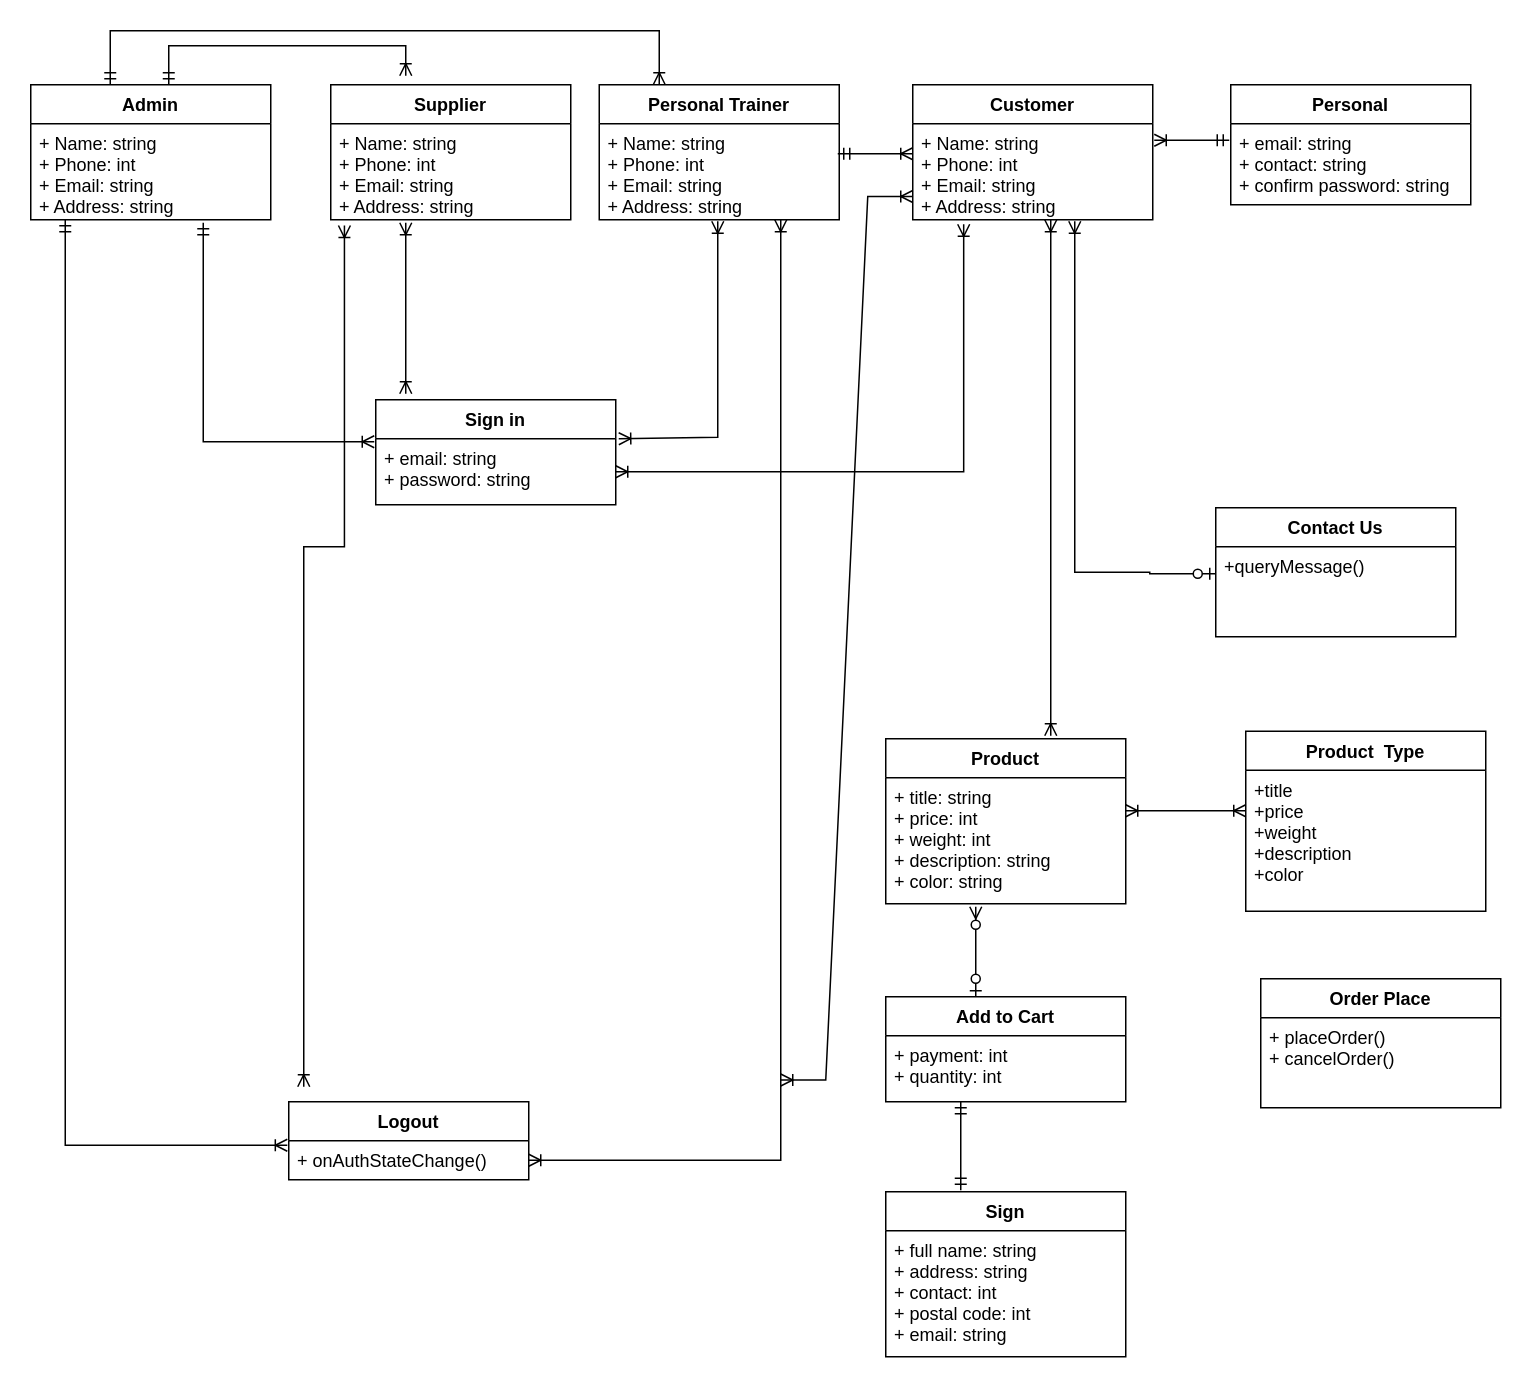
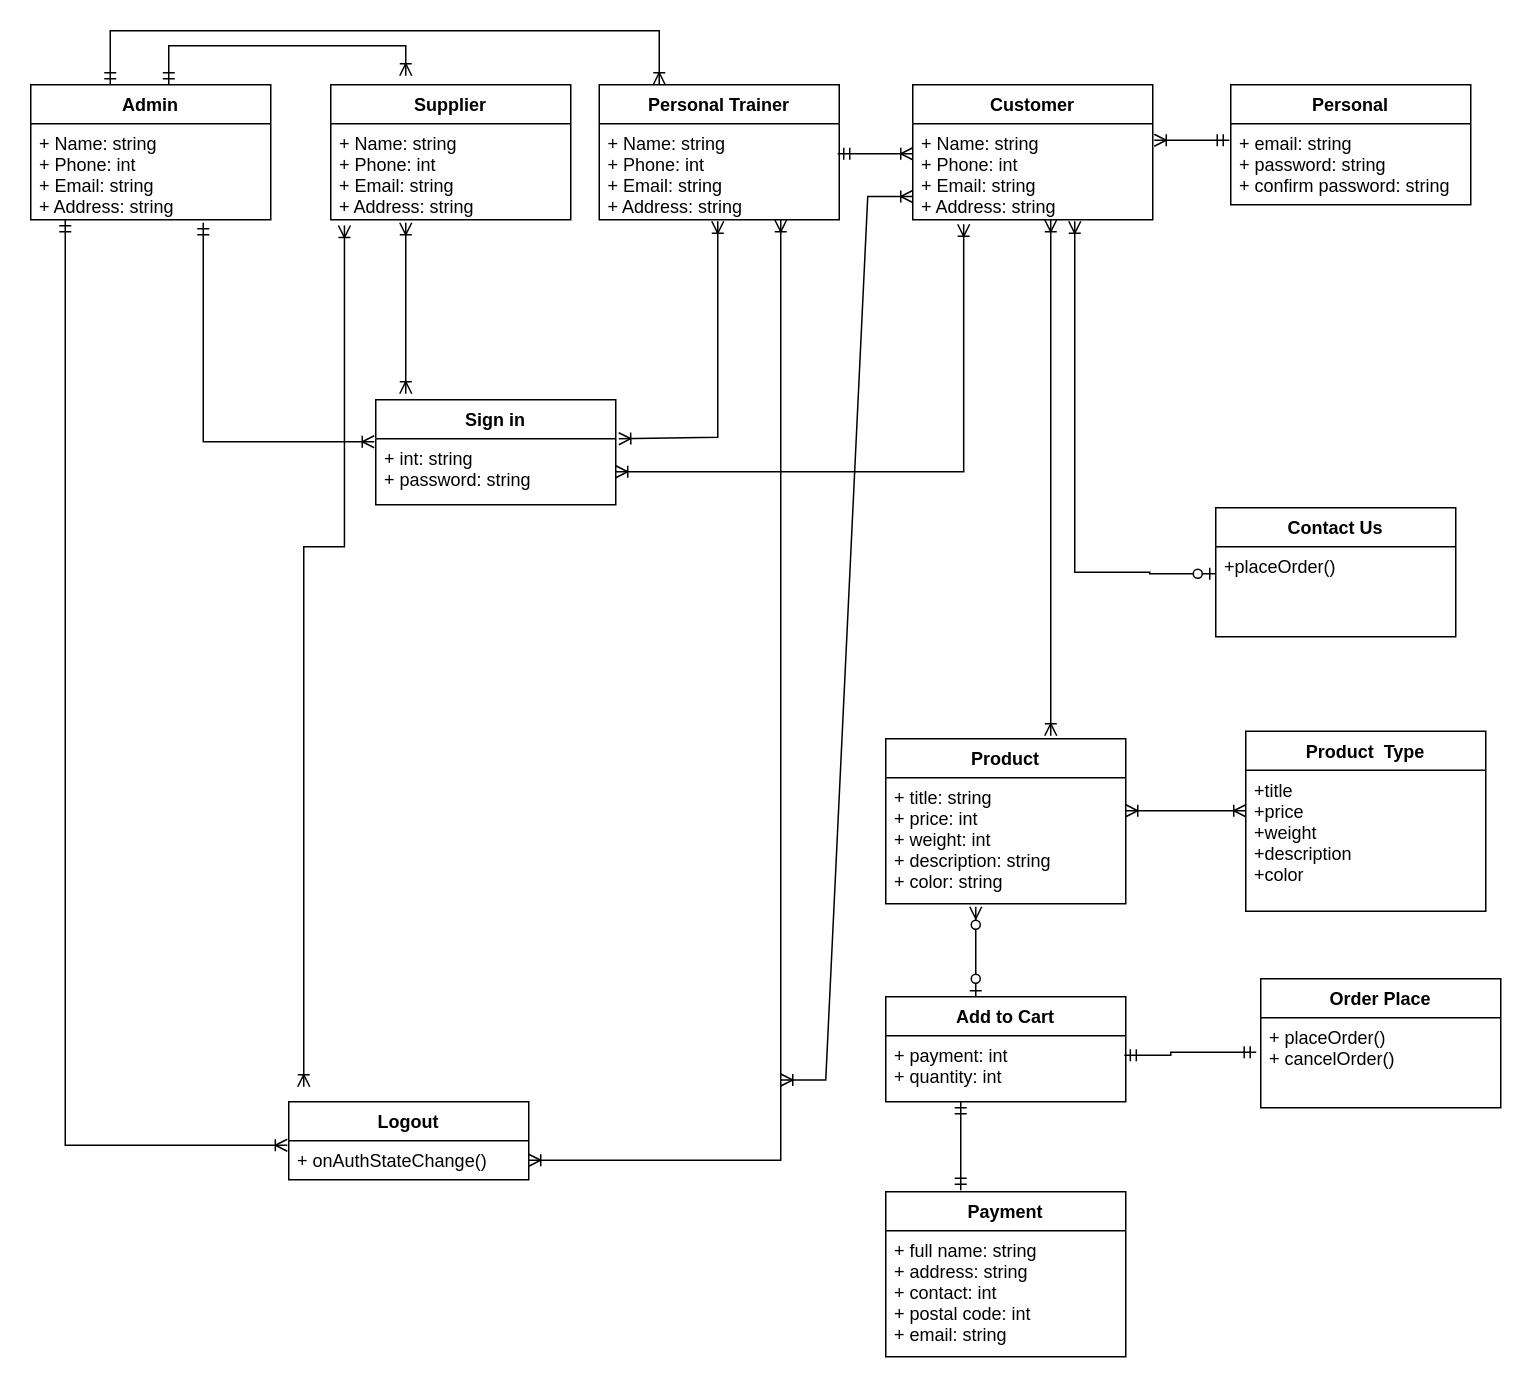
node "+ email: string + contact: string + confirm password: string": label "+ email: string + contact: string + confirm password: string" -> "+ email: string + password: string + confirm password: string"
node "+ email: string + password: string": label "+ email: string + password: string" -> "+ int: string + password: string"
node "+queryMessage()": label "+queryMessage()" -> "+placeOrder()"
edge "+ placeOrder() + cancelOrder()" -- "+ payment: int + quantity: int": added
node "Sign": label "Sign" -> "Payment"
